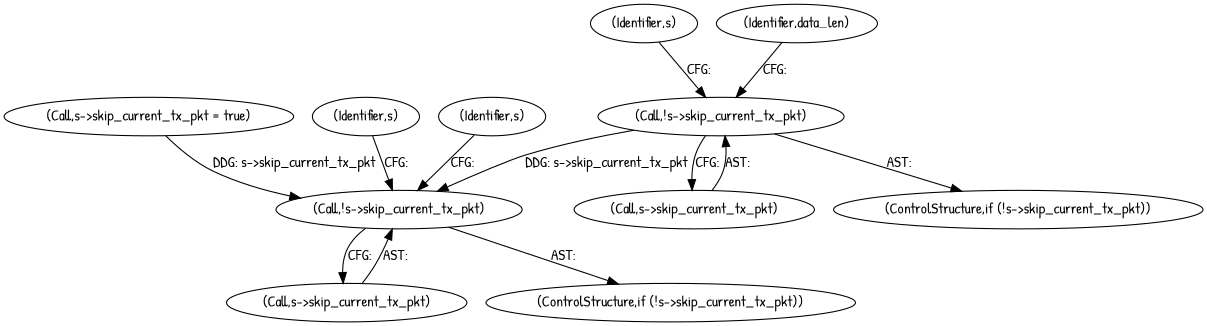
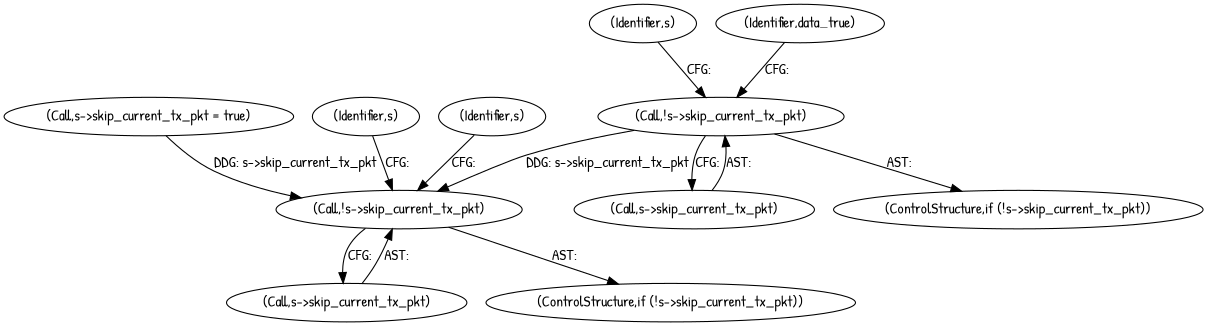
node "(Identifier,data_len)": label "(Identifier,data_len)" -> "(Identifier,data_true)"
